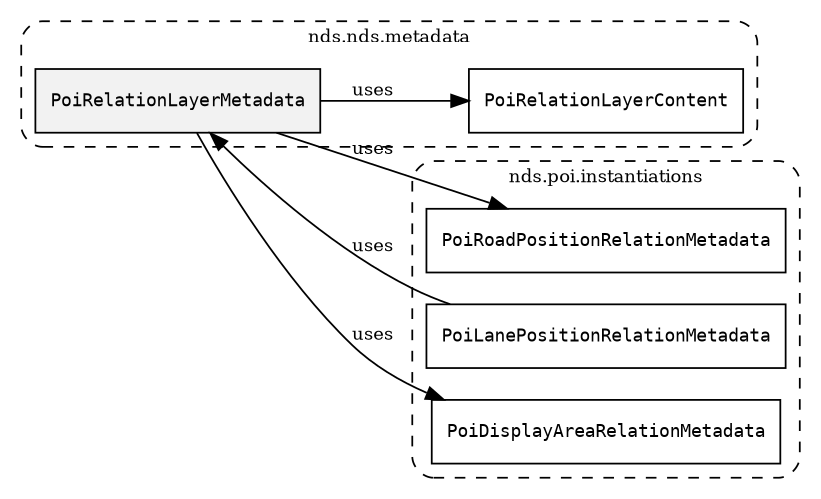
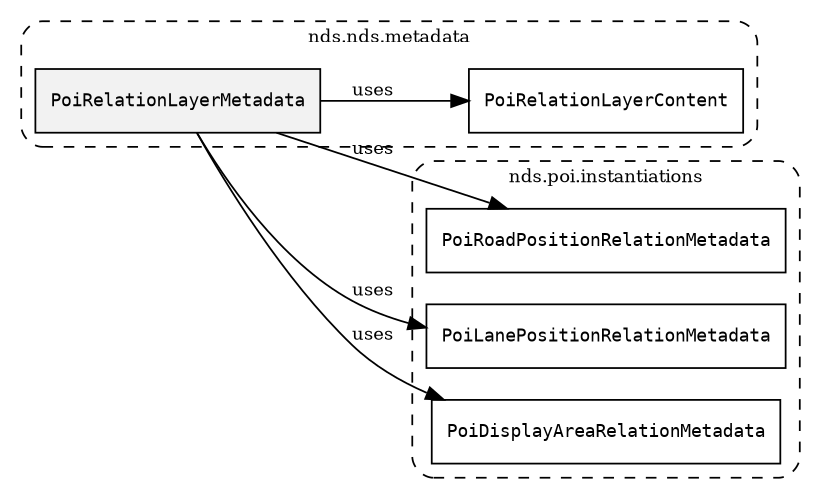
edge "PoiLanePositionRelationMetadata" -> "PoiRelationLayerMetadata": reversed
